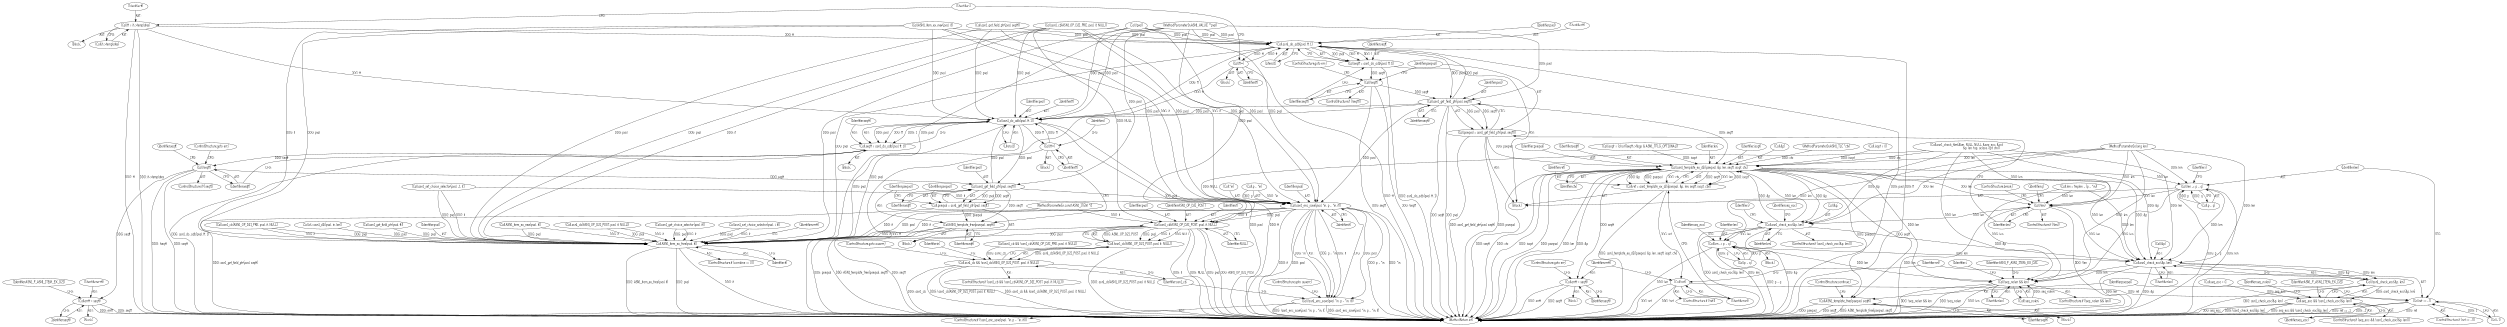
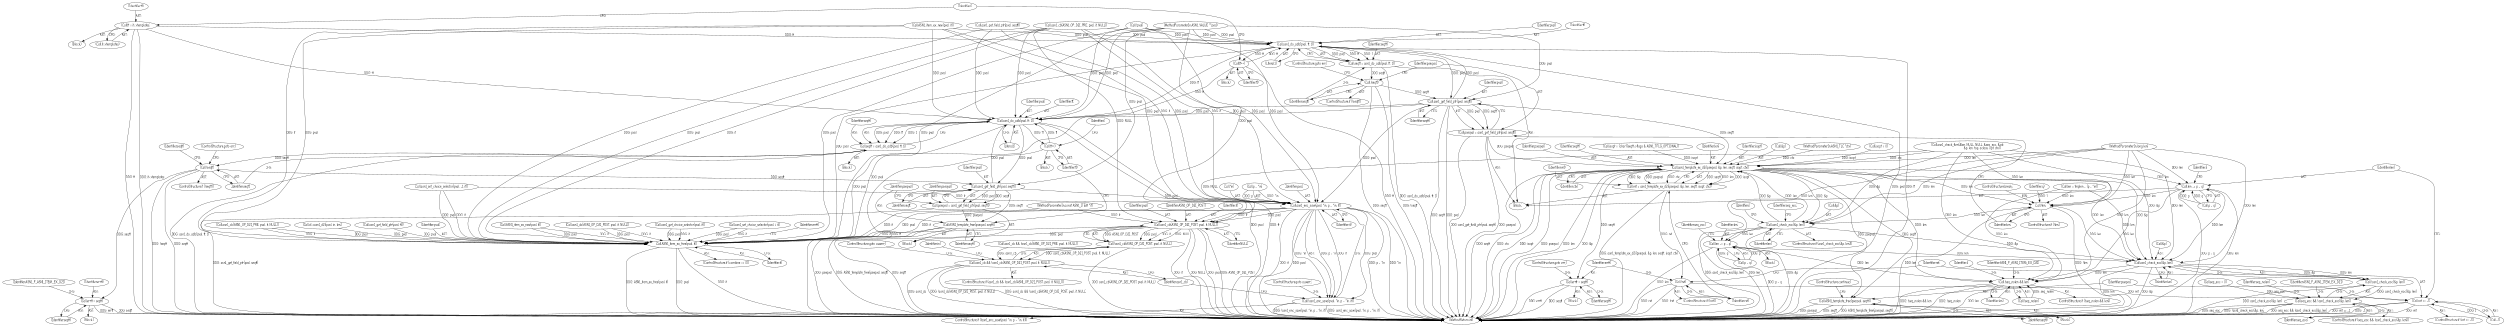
edge "(ControlStructure,break;)" -> "(Call,!len)": label "CFG: " -> "ASN: "
edge "(Identifier,q)" -> "(Call,!len)": label "CFG: " -> "DDG: 1"
